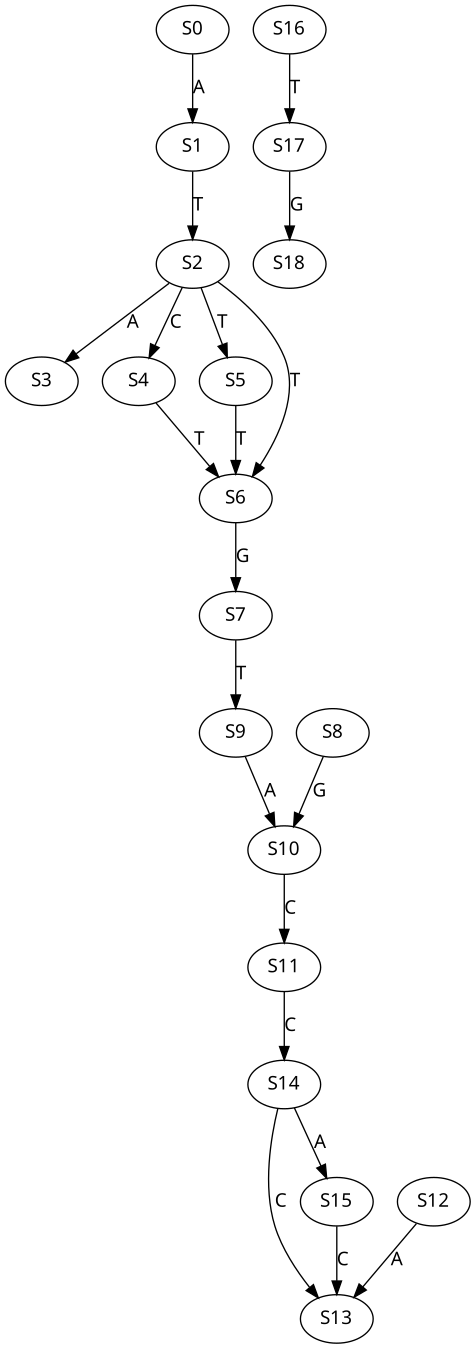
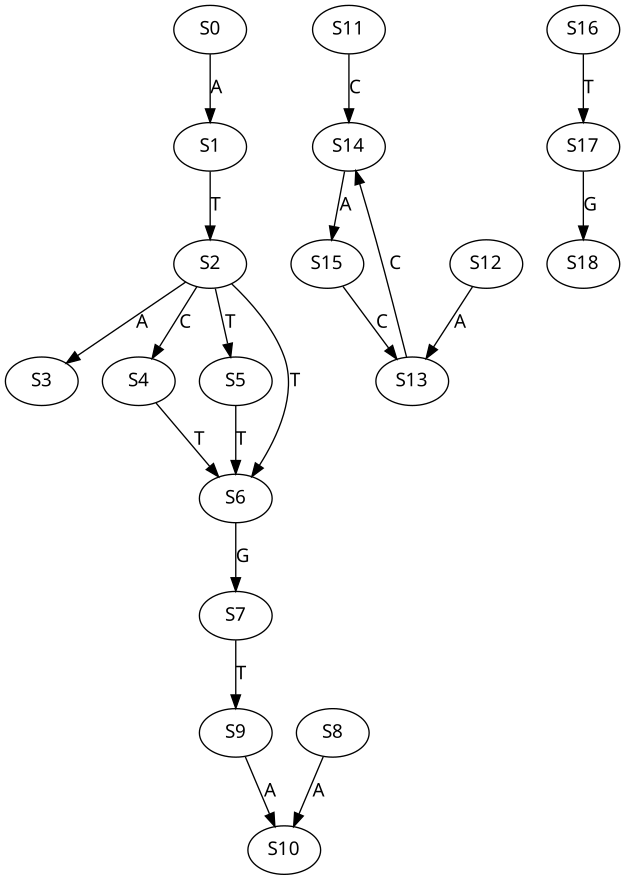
edge "S8" -> "S10": label "G" -> "A"
edge "S10" -> "S11": removed, label "C"
edge "S14" -> "S13": reversed
